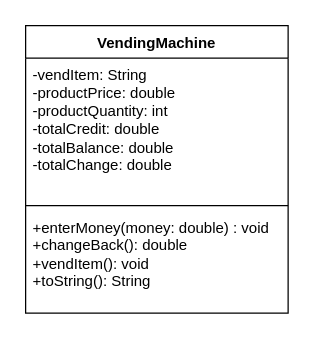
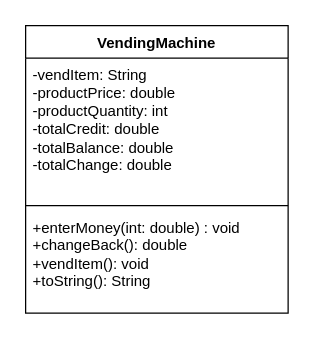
node "+enterMoney(money: double) : void +changeBack(): double +vendItem(): void +toString(): String": label "+enterMoney(money: double) : void +changeBack(): double +vendItem(): void +toString(): String" -> "+enterMoney(int: double) : void +changeBack(): double +vendItem(): void +toString(): String"
